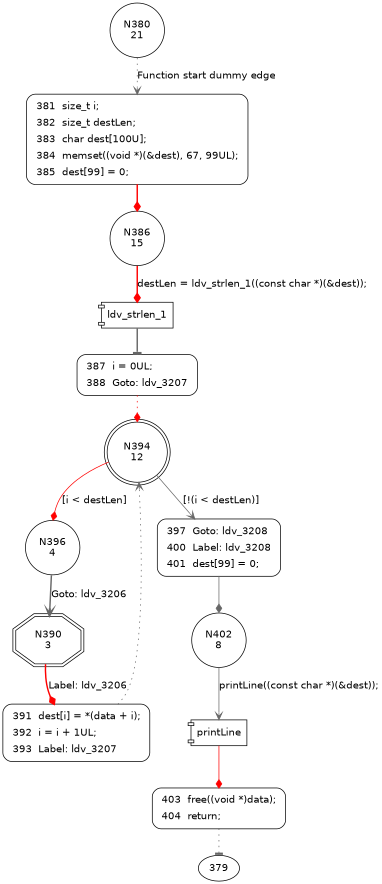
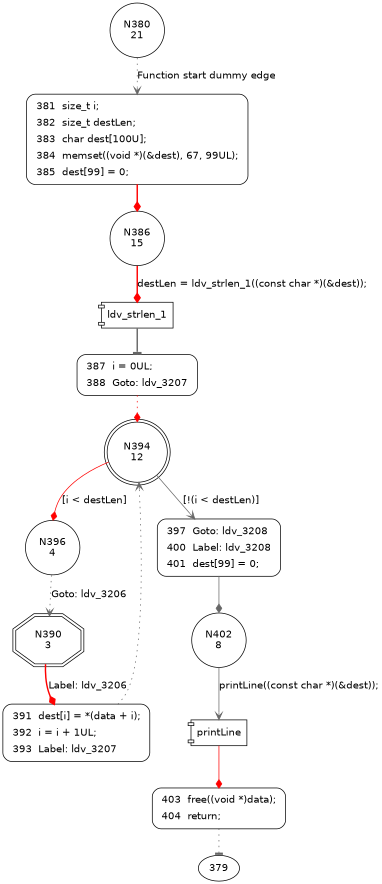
edge "N396 4" -> "N390 3": style bold -> dotted
